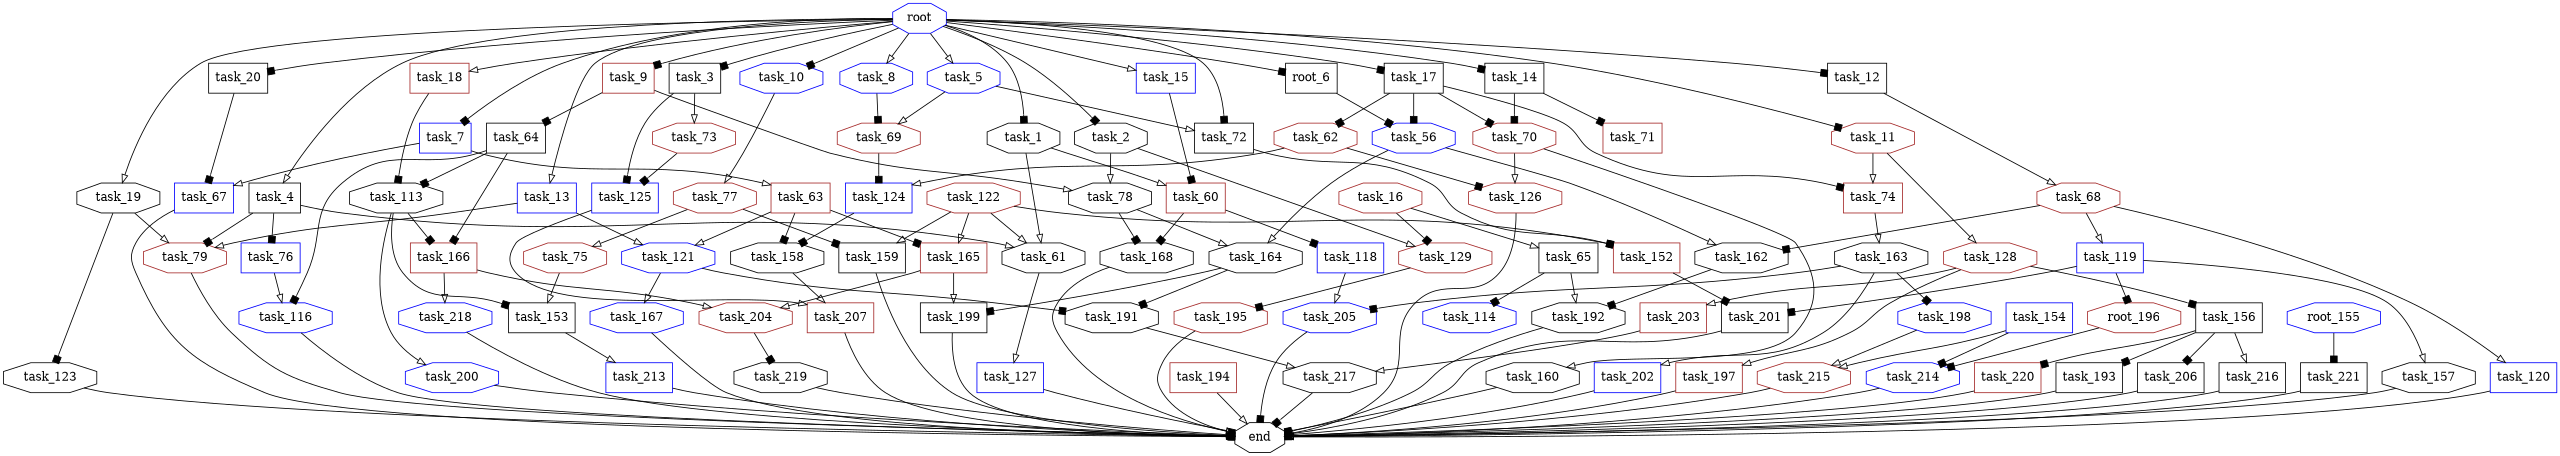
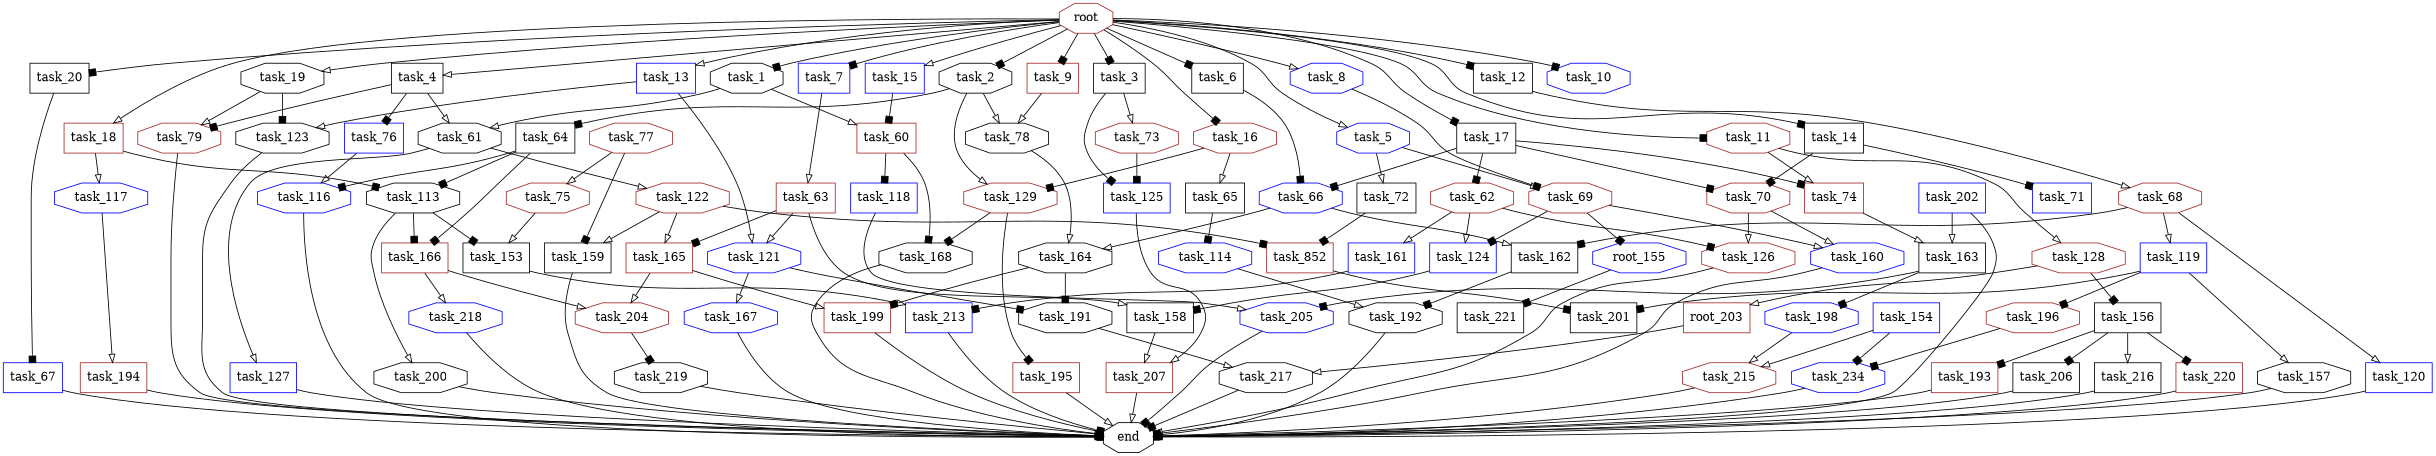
node "root": color blue -> brown
edge "root" -> "task_72": now "root" -> "task_16"
node "root_6": label "root_6" -> "task_6"
edge "task_9" -> "task_64": now "task_2" -> "task_64"
edge "task_10" -> "task_77": removed
node "task_56": label "task_56" -> "task_66"
node "task_71": color brown -> blue
edge "task_7" -> "task_67": removed
node "task_117": added
edge "task_69" -> "task_160": added
edge "task_69" -> "root_155": added
edge "task_13" -> "task_79": now "task_13" -> "task_123"
edge "task_63" -> "task_158": arrowhead box -> onormal
edge "task_78" -> "task_168": now "task_129" -> "task_168"
edge "task_122" -> "task_61": reversed
node "task_158": shape octagon -> box
node "task_161": added
node "task_152": label "task_152" -> "task_852"
node "task_162": shape octagon -> box
node "task_163": shape octagon -> box
edge "task_65" -> "task_192": now "task_114" -> "task_192"
node "task_199": color black -> brown
node "task_195": shape octagon -> box
node "task_203": label "task_203" -> "root_203"
node "root_196": label "root_196" -> "task_196"
edge "task_163" -> "task_202": reversed
edge "task_201" -> "end": removed
node "task_200": color blue -> black
node "task_160": color black -> blue
node "task_197": removed
node "task_214": label "task_214" -> "task_234"
node "task_193": color black -> brown
edge "task_195" -> "end": arrowhead box -> onormal
edge "task_221" -> "end": removed
